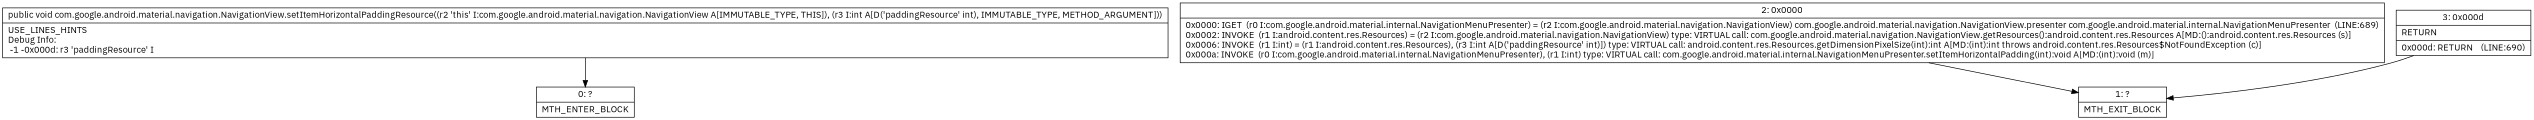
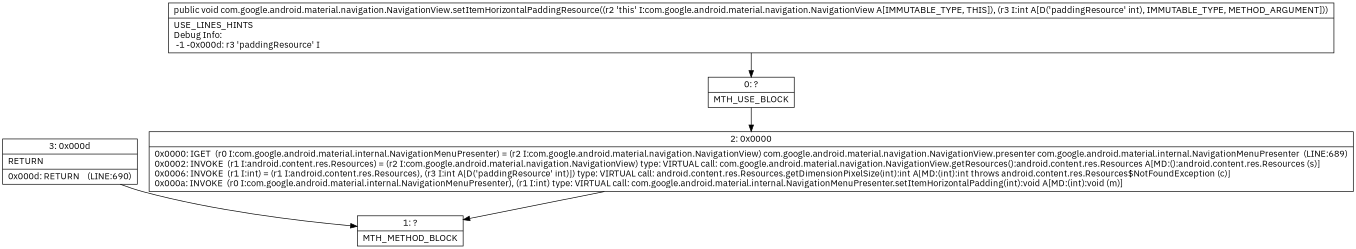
node "0: ?": text "MTH_ENTER_BLOCK" -> "MTH_USE_BLOCK"
node "1: ?": text "MTH_EXIT_BLOCK" -> "MTH_METHOD_BLOCK"
edge "0: ?" -> "2: 0x0000": added
